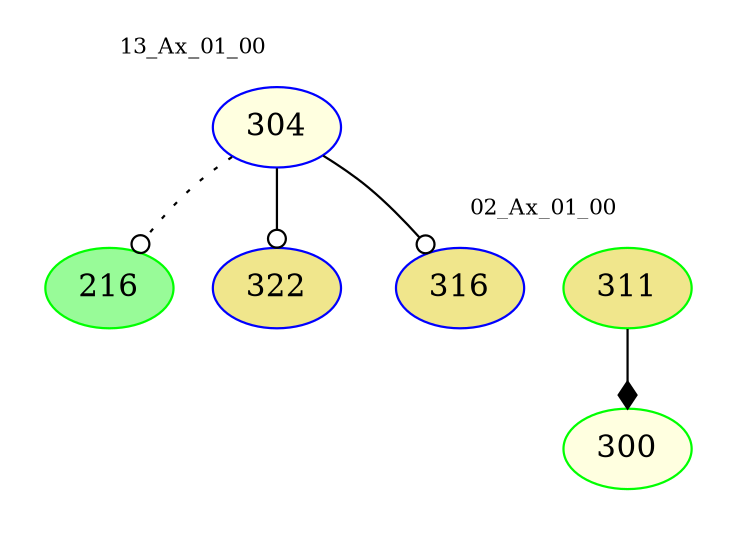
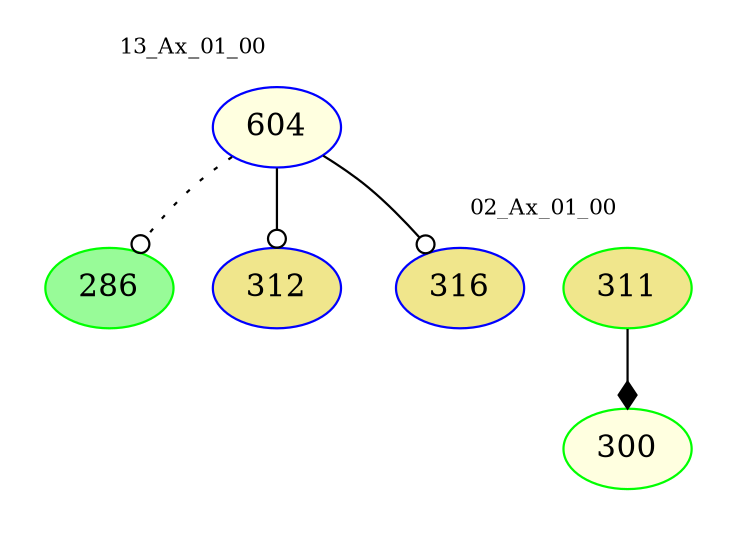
node "304": label "304" -> "604"
node "216": label "216" -> "286"
node "322": label "322" -> "312"
